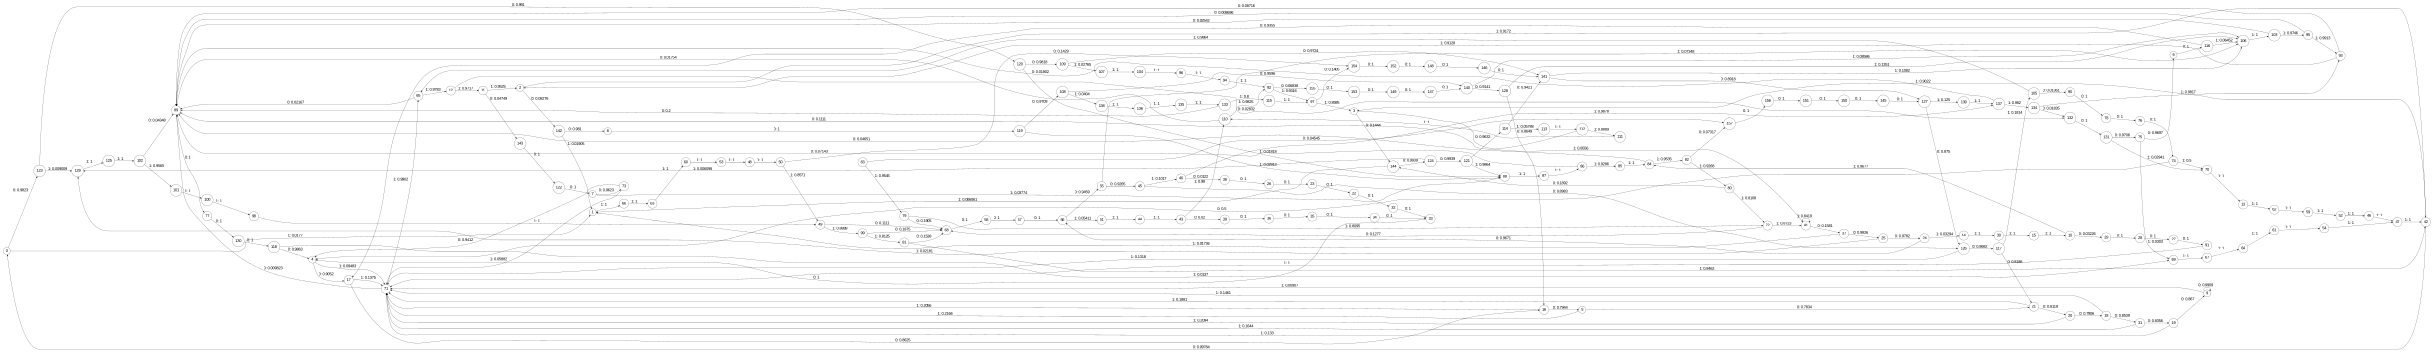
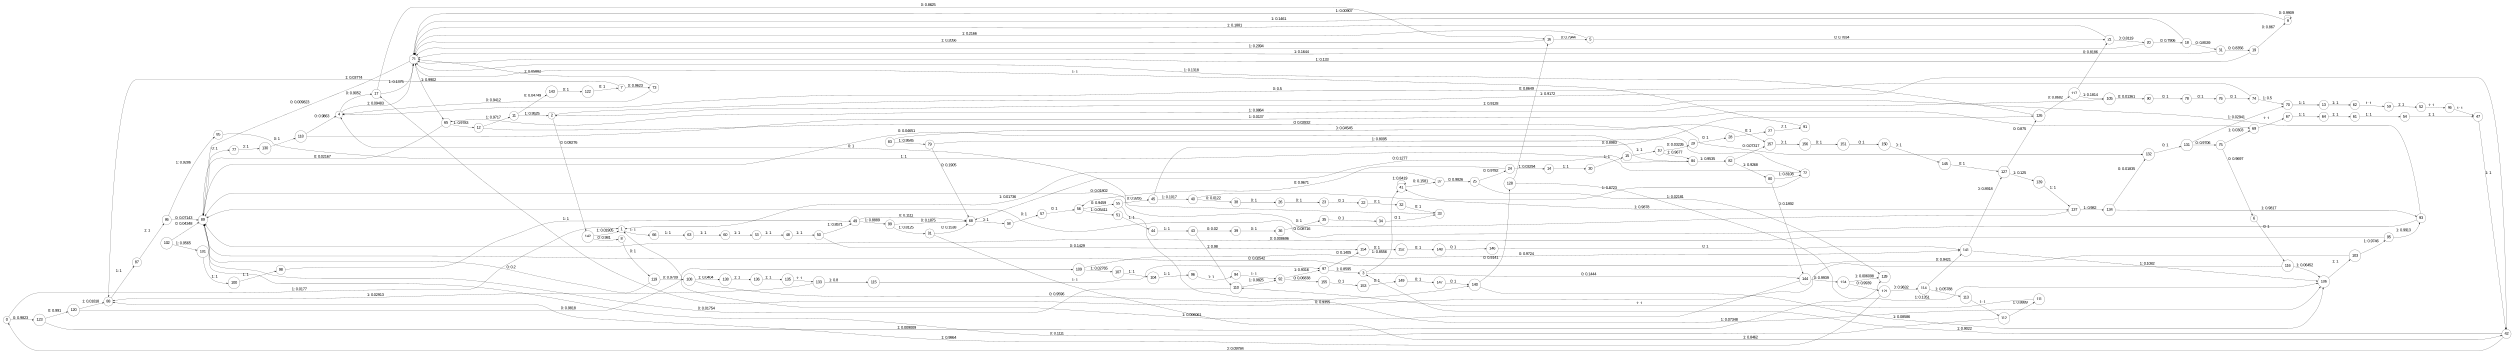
node "125": removed
